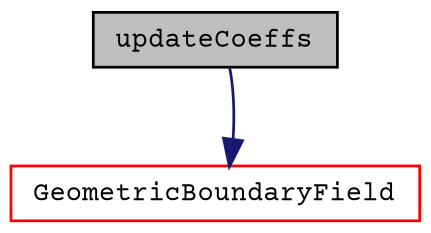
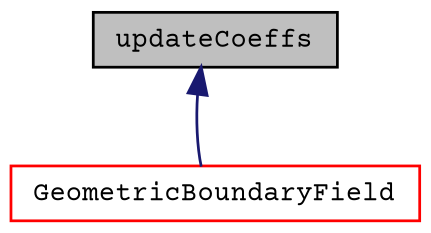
edge "updateCoeffs" -> "GeometricBoundaryField": reversed
